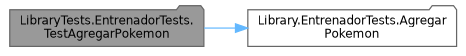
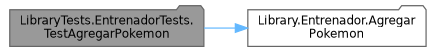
node "Library.EntrenadorTests.Agregar Pokemon": label "Library.EntrenadorTests.Agregar Pokemon" -> "Library.Entrenador.Agregar Pokemon"
